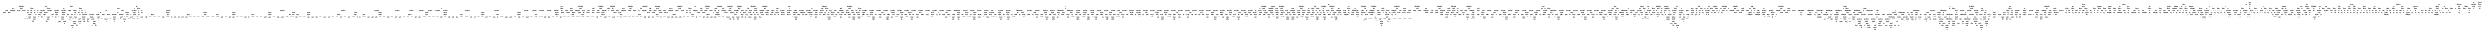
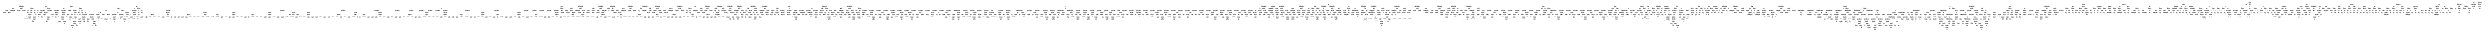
node "disableTransfers": removed
